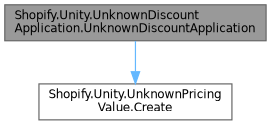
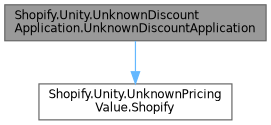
node "Shopify.Unity.UnknownPricing Value.Create": label "Shopify.Unity.UnknownPricing Value.Create" -> "Shopify.Unity.UnknownPricing Value.Shopify"
